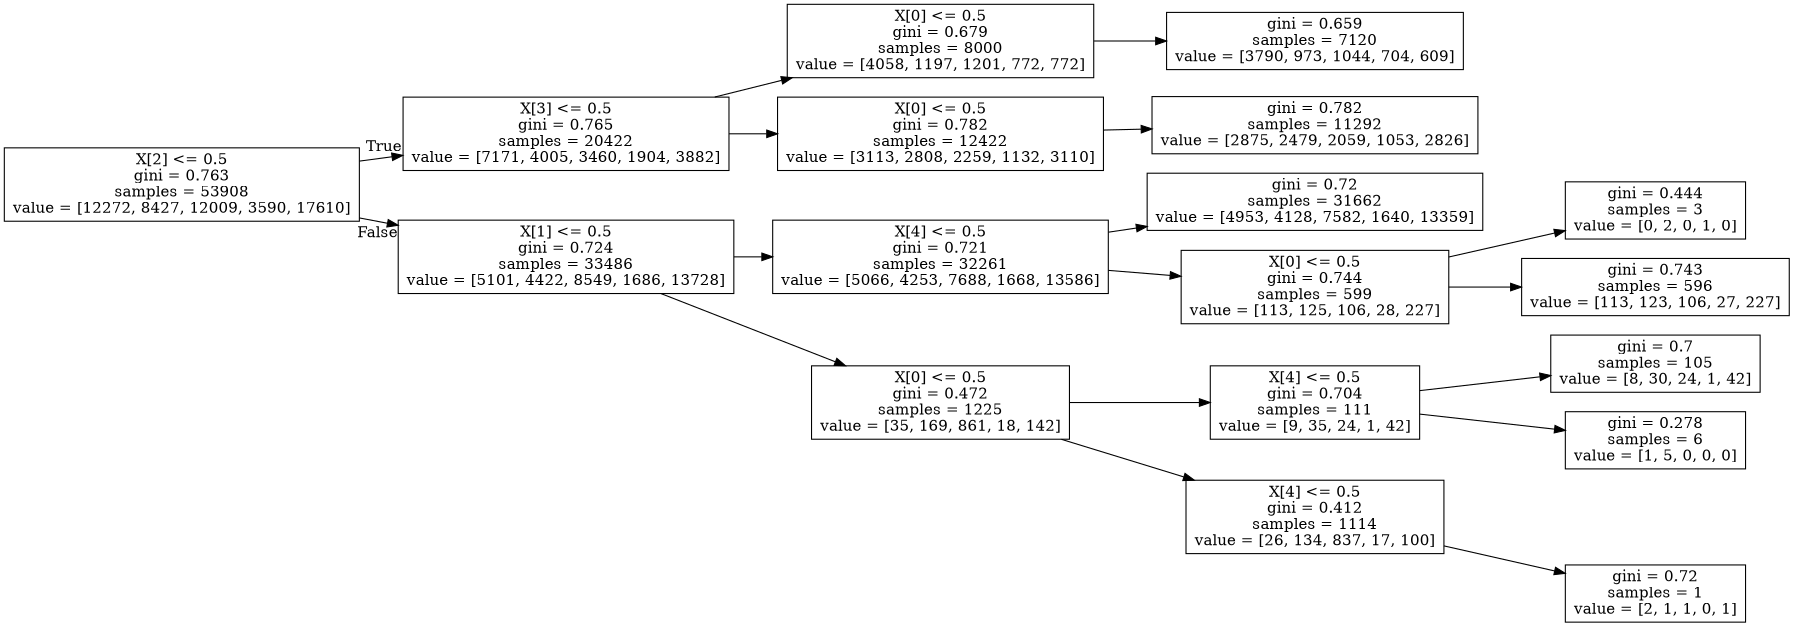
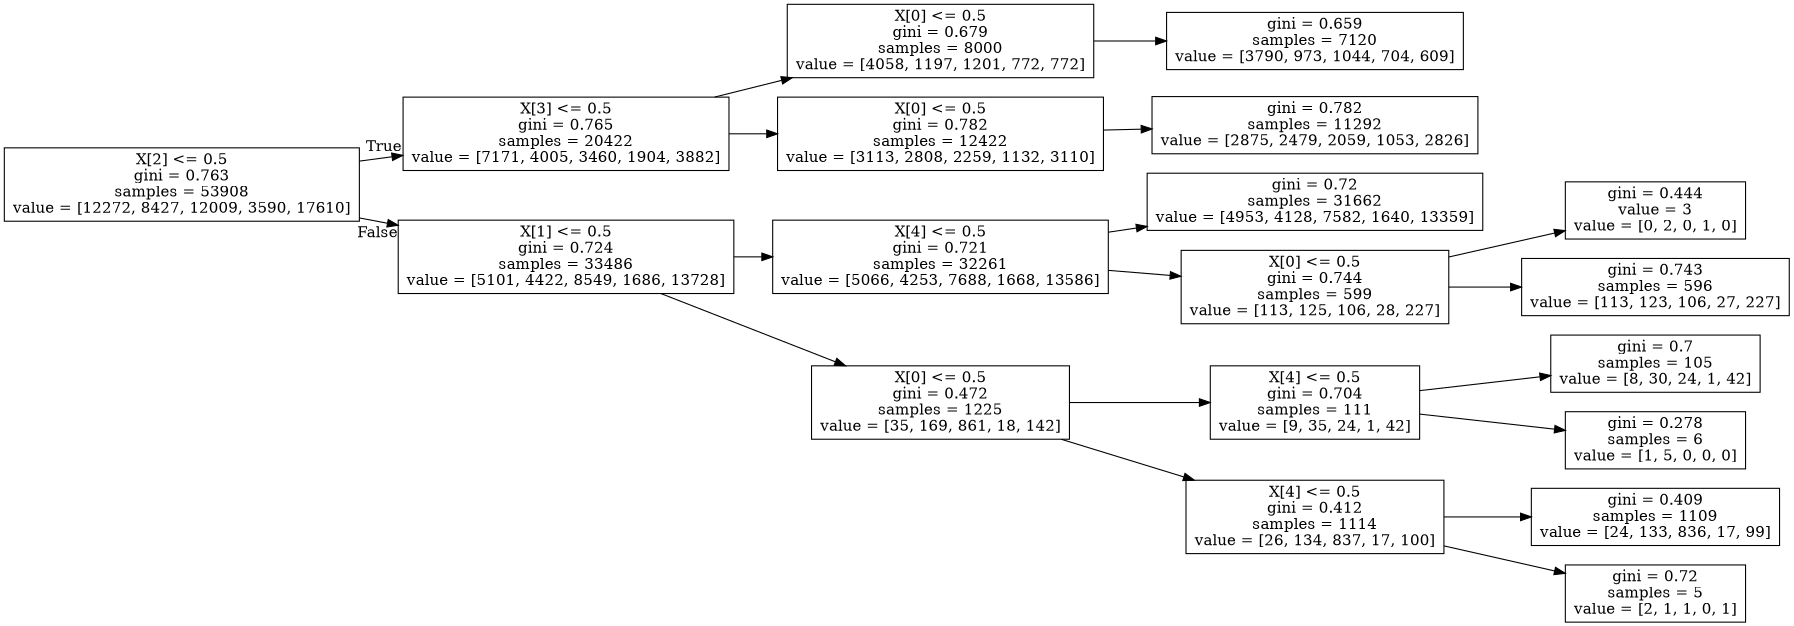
node "gini = 0.444 samples = 3 value = [0, 2, 0, 1, 0]": label "gini = 0.444 samples = 3 value = [0, 2, 0, 1, 0]" -> "gini = 0.444 value = 3 value = [0, 2, 0, 1, 0]"
node "gini = 0.409 samples = 1109 value = [24, 133, 836, 17, 99]": added
node "gini = 0.72 samples = 1 value = [2, 1, 1, 0, 1]": label "gini = 0.72 samples = 1 value = [2, 1, 1, 0, 1]" -> "gini = 0.72 samples = 5 value = [2, 1, 1, 0, 1]"
